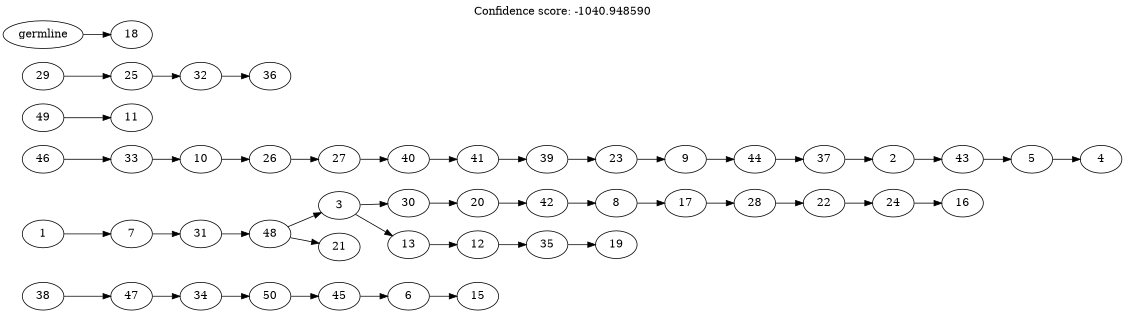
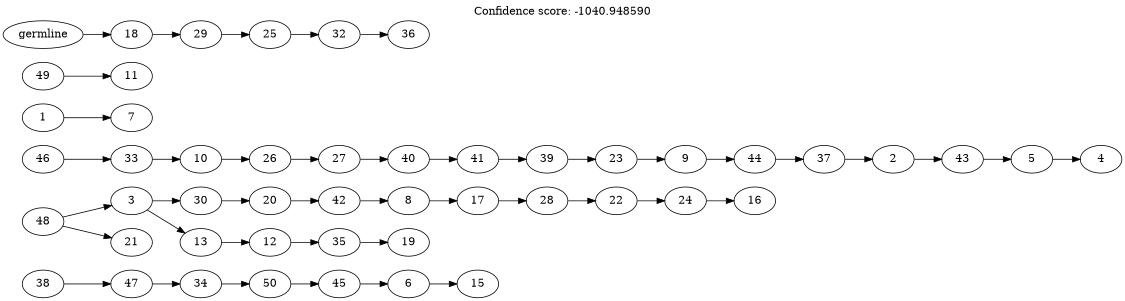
edge "18" -> "29": added
node "31": removed
